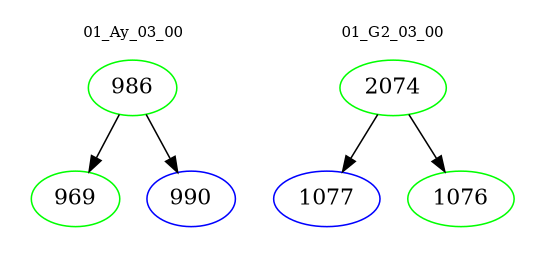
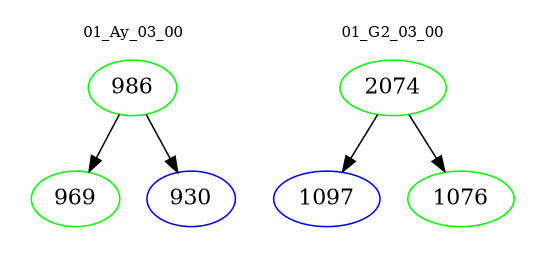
node "990": label "990" -> "930"
node "1077": label "1077" -> "1097"
